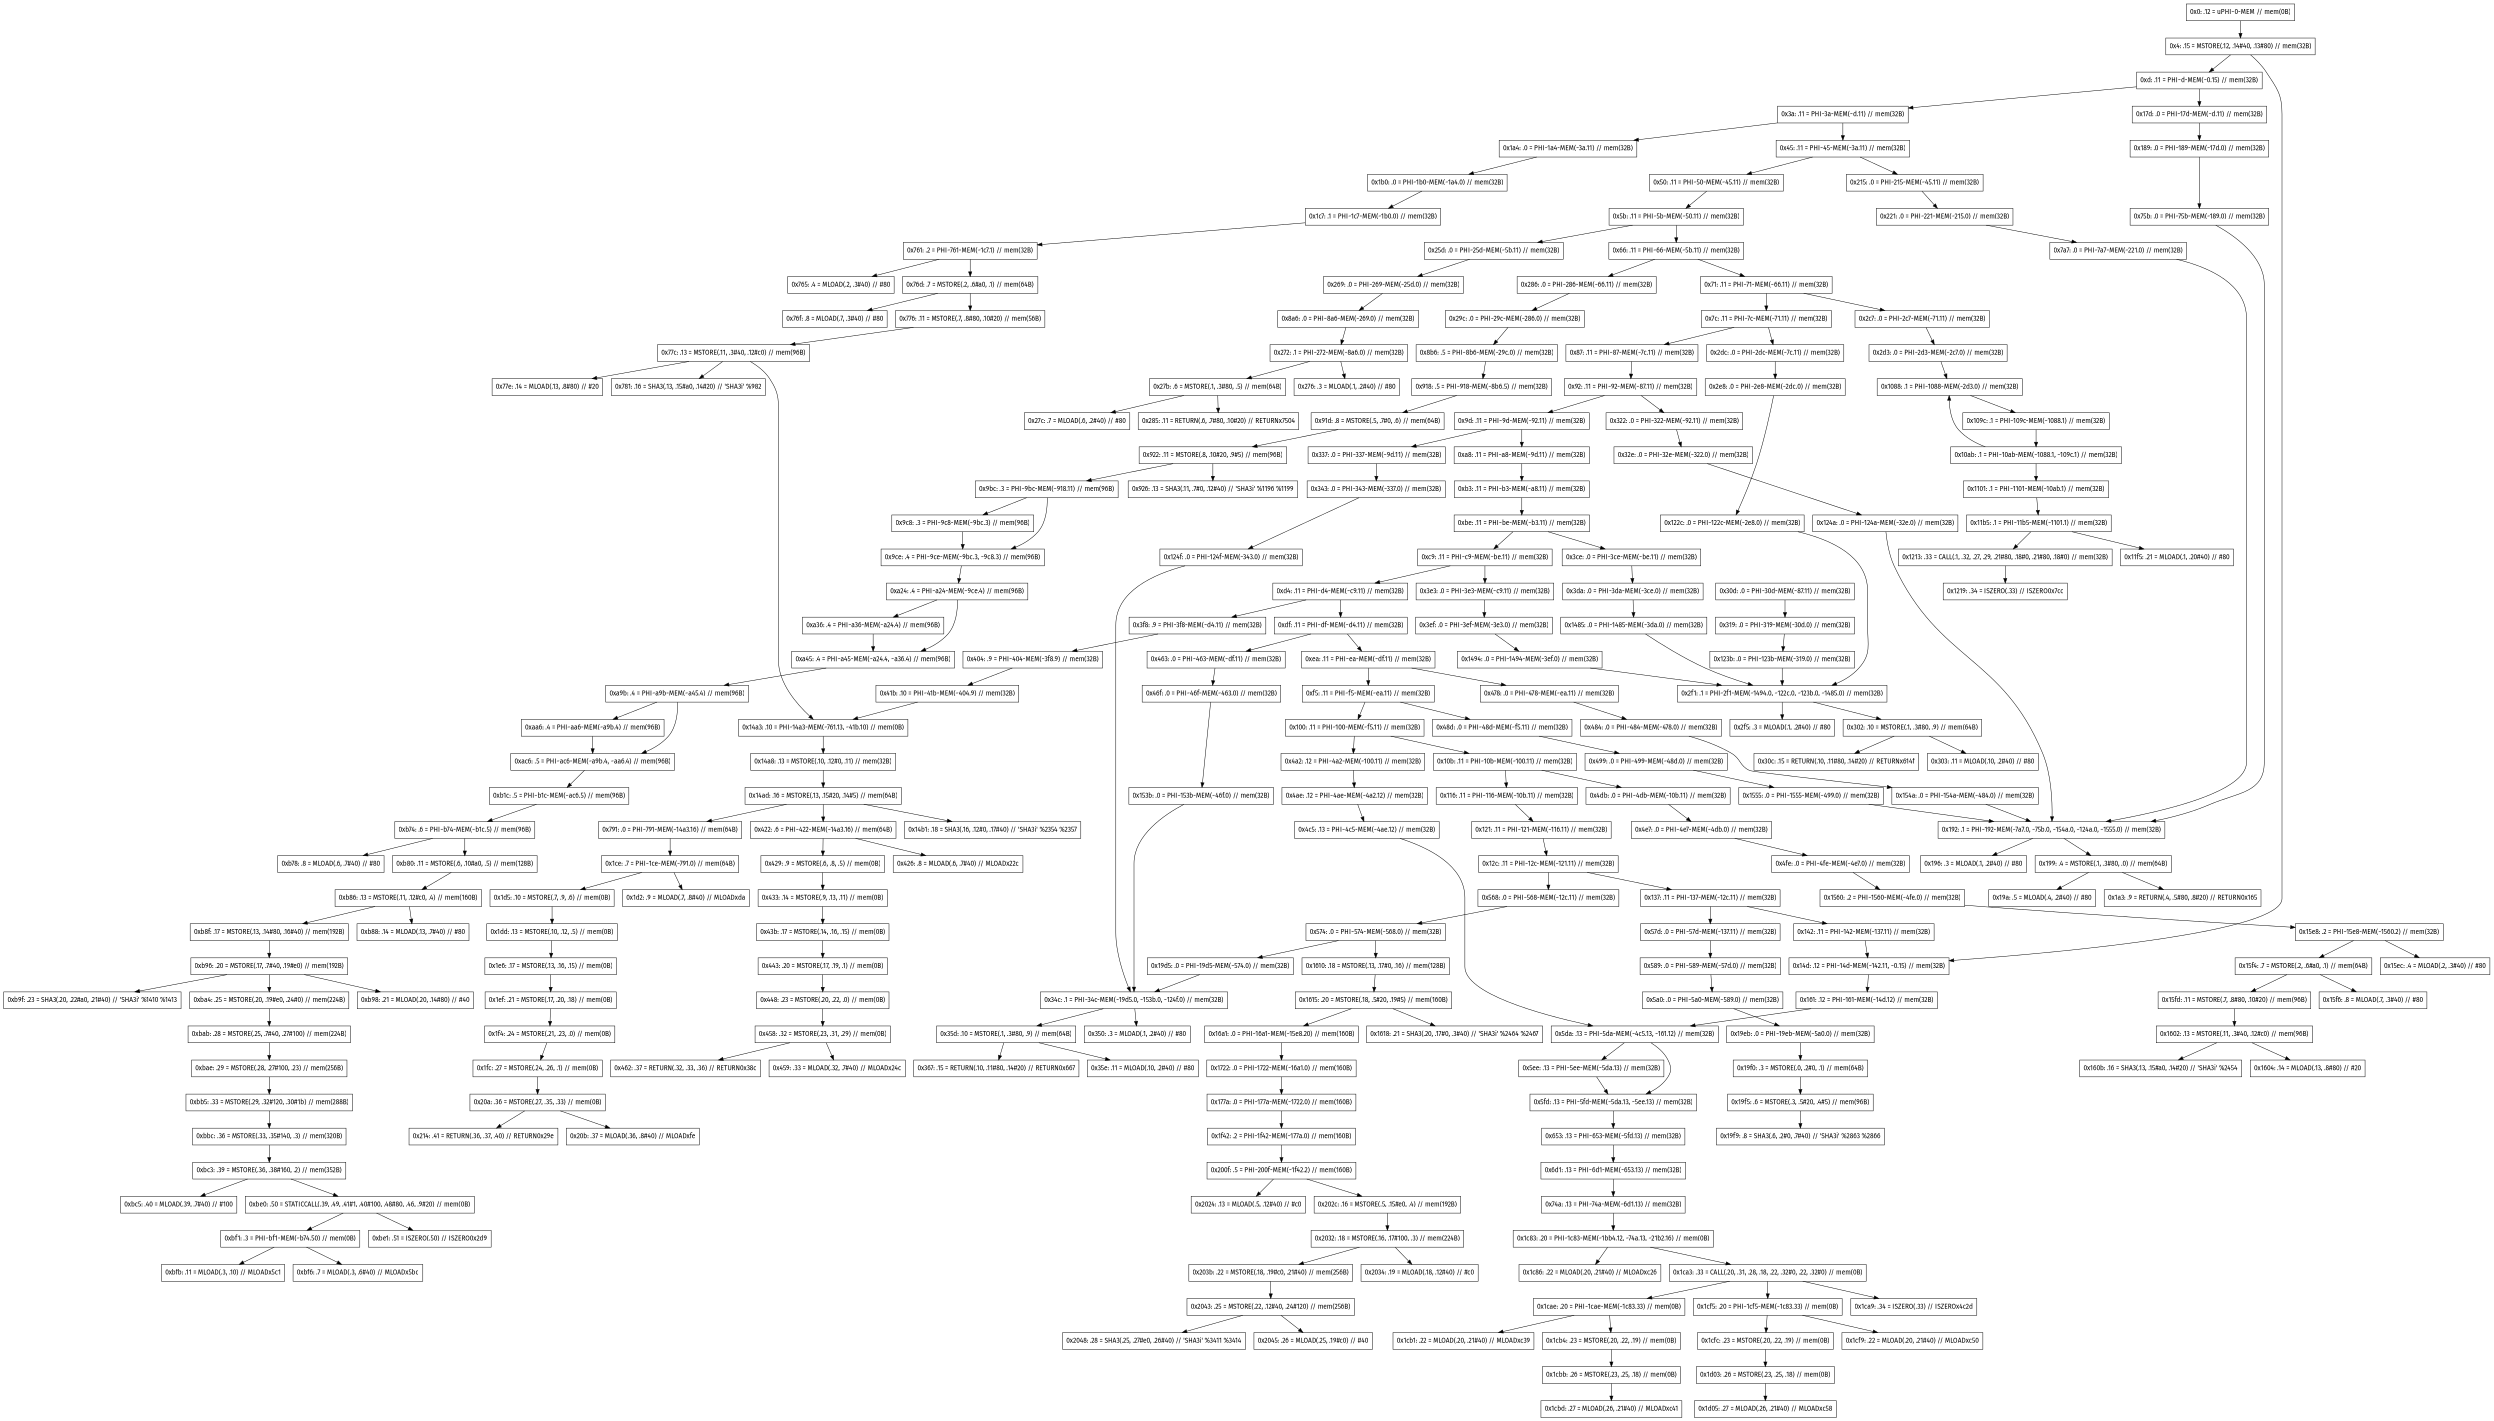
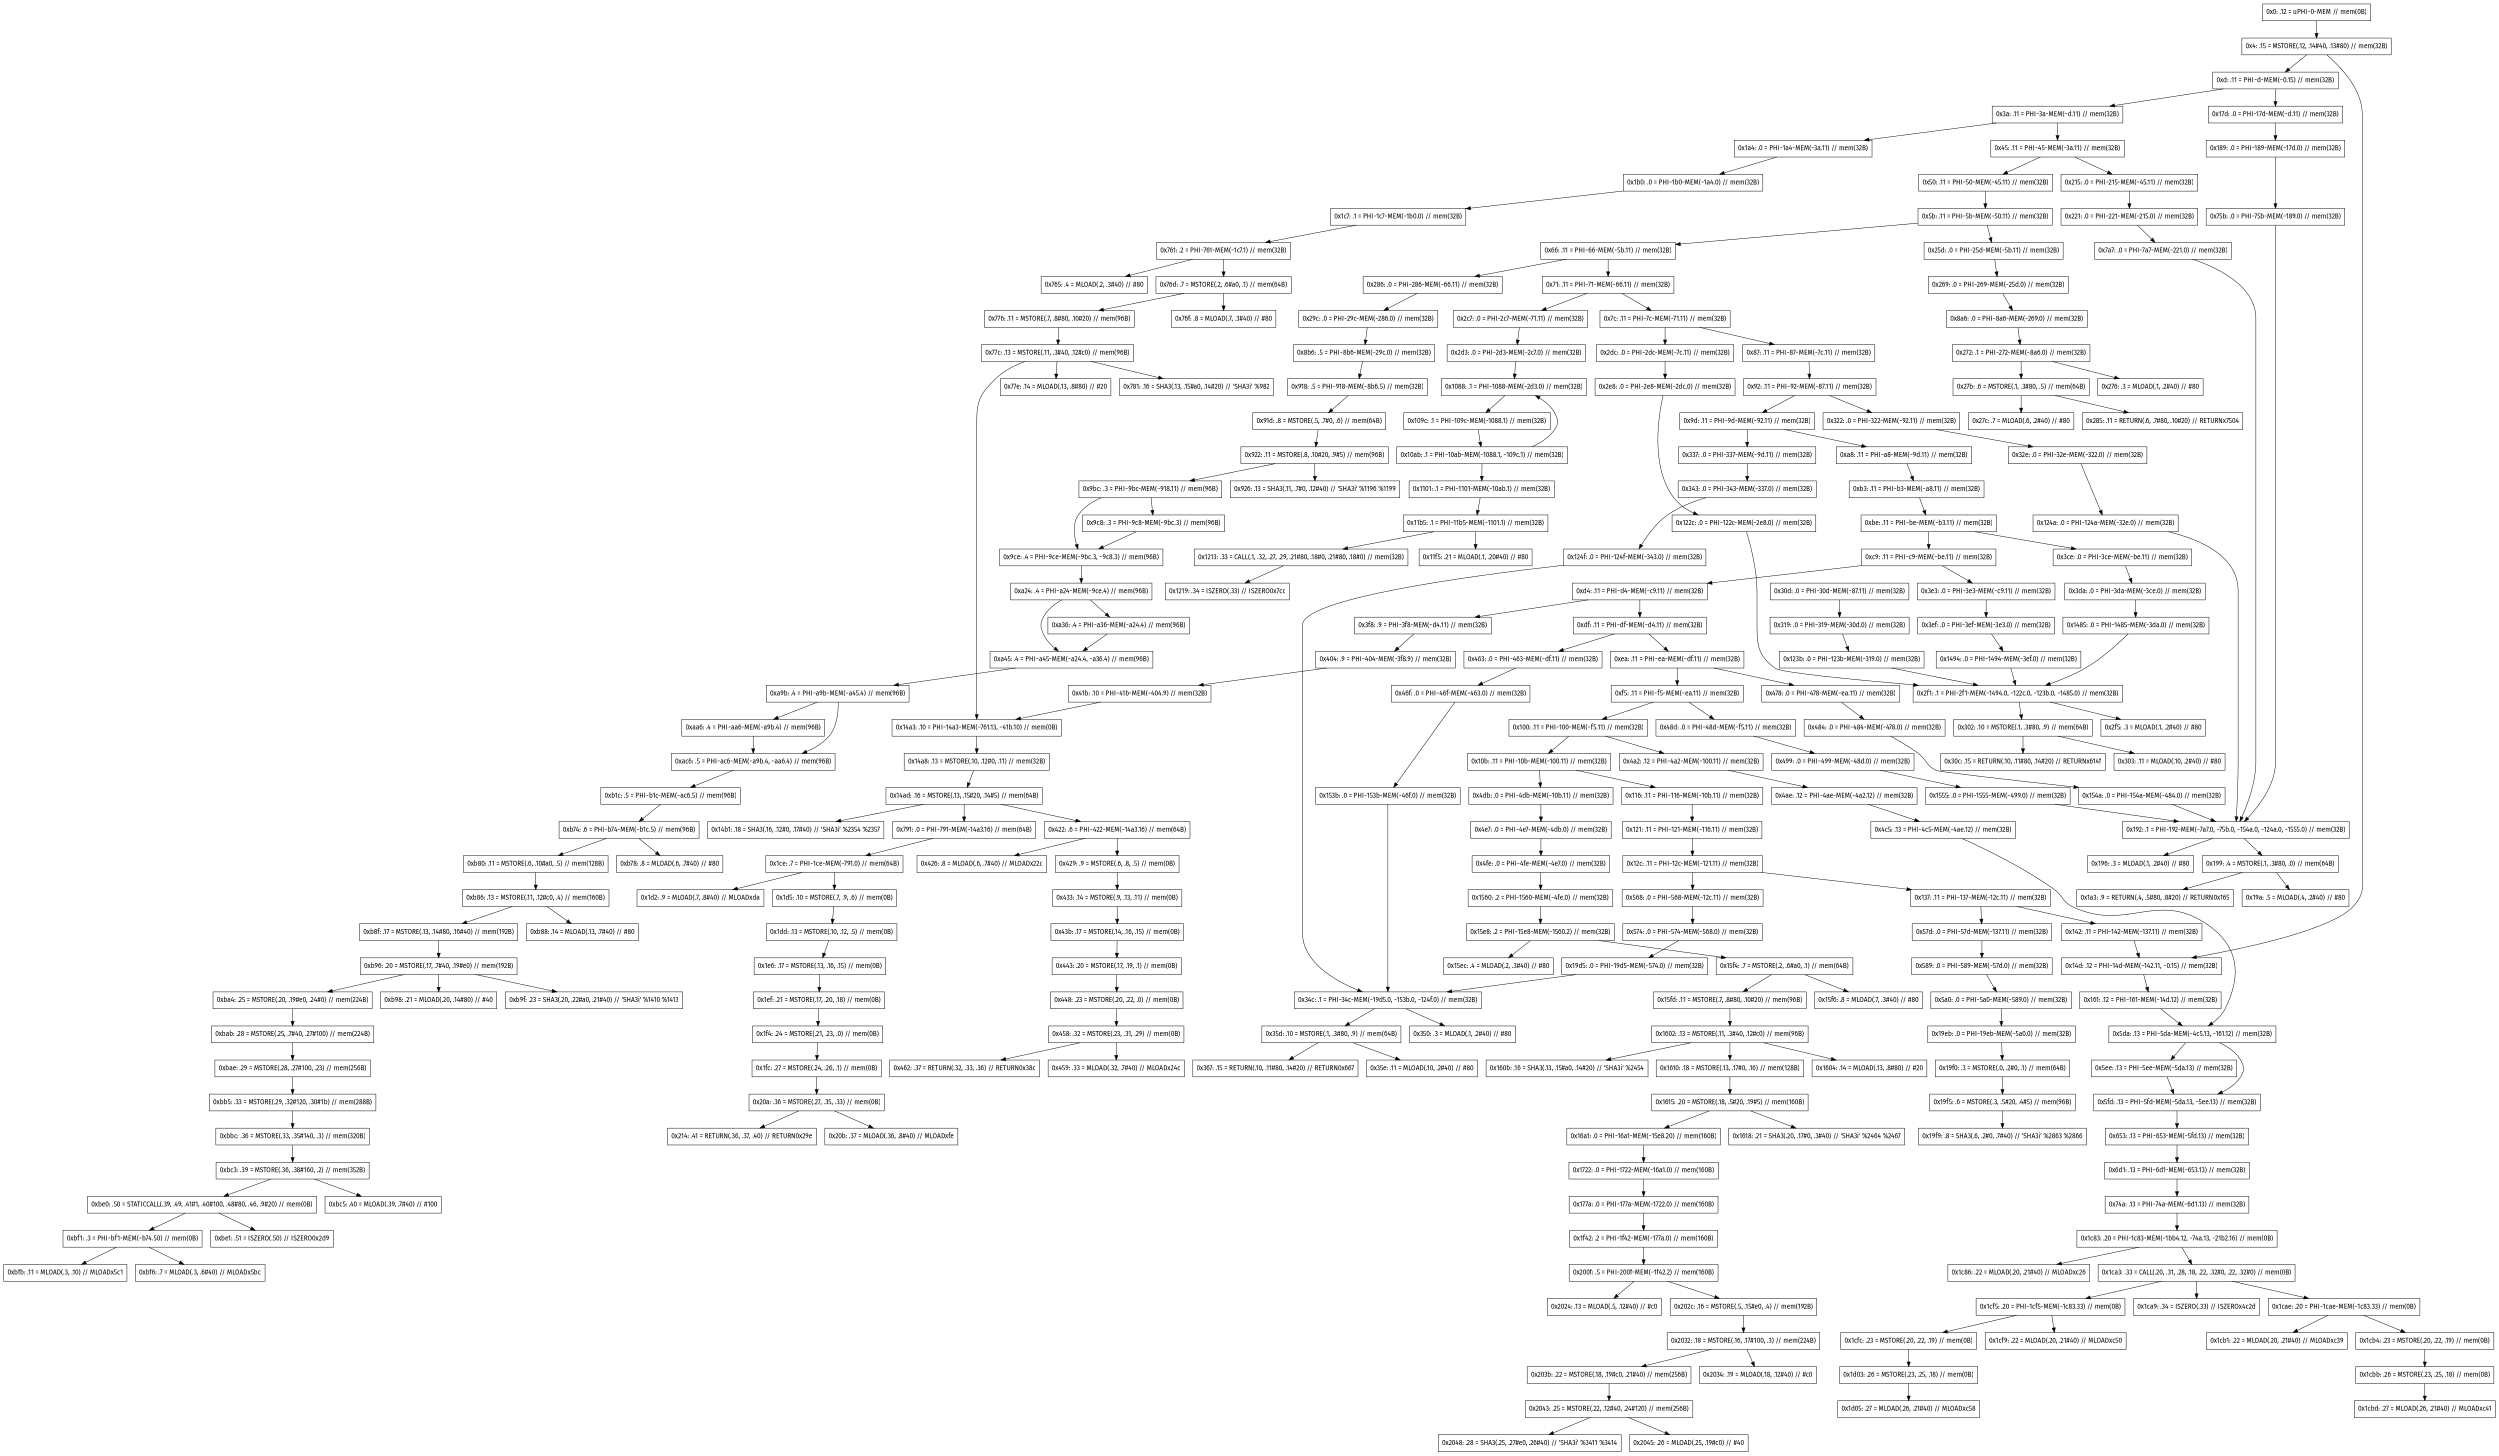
node "0x776: .11 = MSTORE(.7, .8#80, .10#20) // mem(56B)": label "0x776: .11 = MSTORE(.7, .8#80, .10#20) // mem(56B)" -> "0x776: .11 = MSTORE(.7, .8#80, .10#20) // mem(96B)"
edge "0x574: .0 = PHI~574-MEM(~568.0) // mem(32B)" -> "0x1610: .18 = MSTORE(.13, .17#0, .16) // mem(128B)": now "0x1602: .13 = MSTORE(.11, .3#40, .12#c0) // mem(96B)" -> "0x1610: .18 = MSTORE(.13, .17#0, .16) // mem(128B)"
